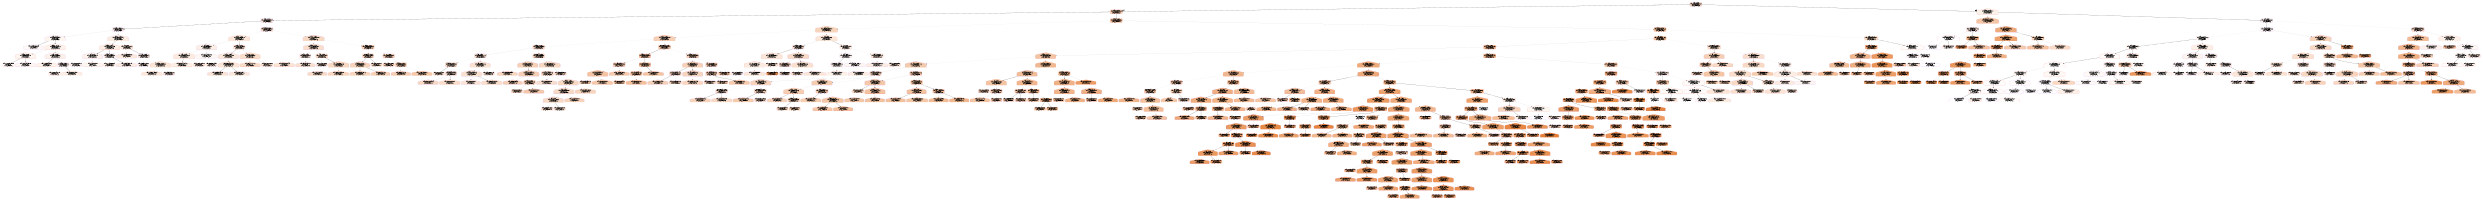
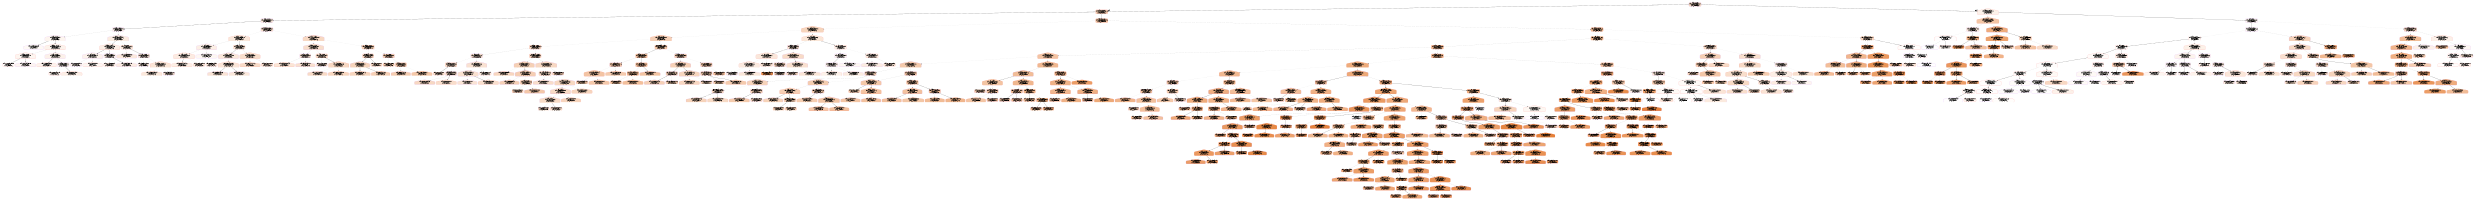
node "mse = 1639363520408163.5 samples = 14 value = 41392857.14": shape house -> box
